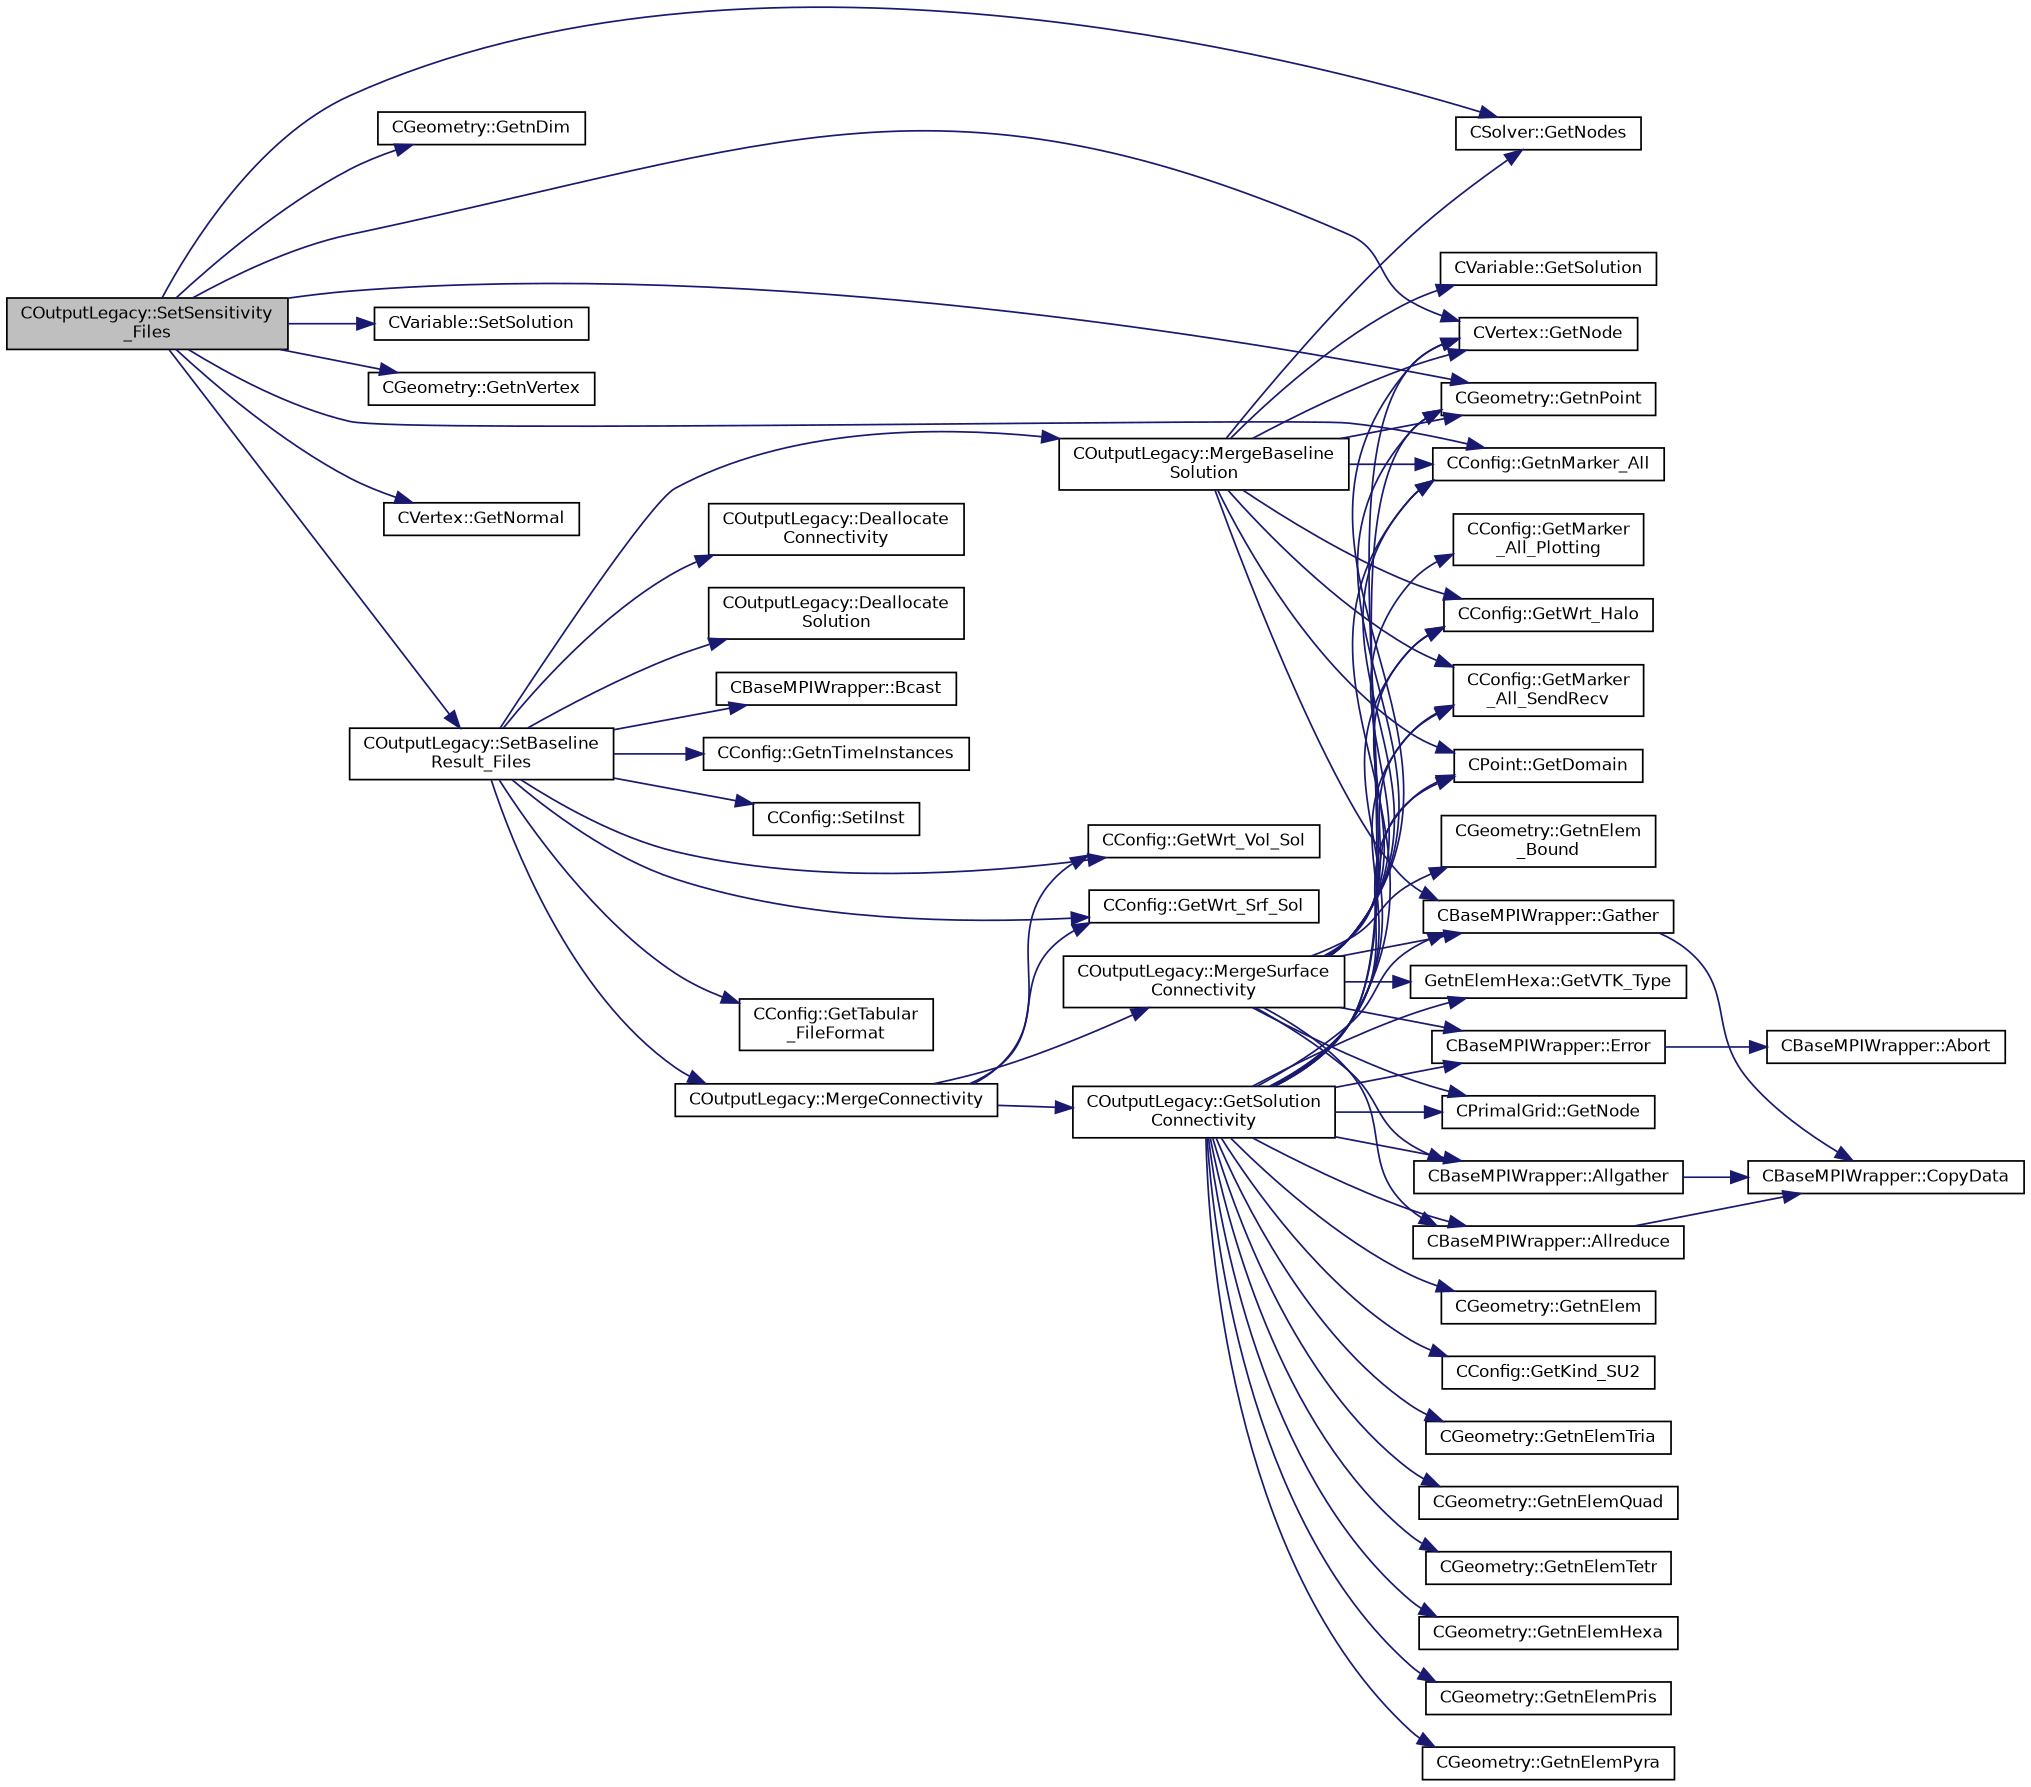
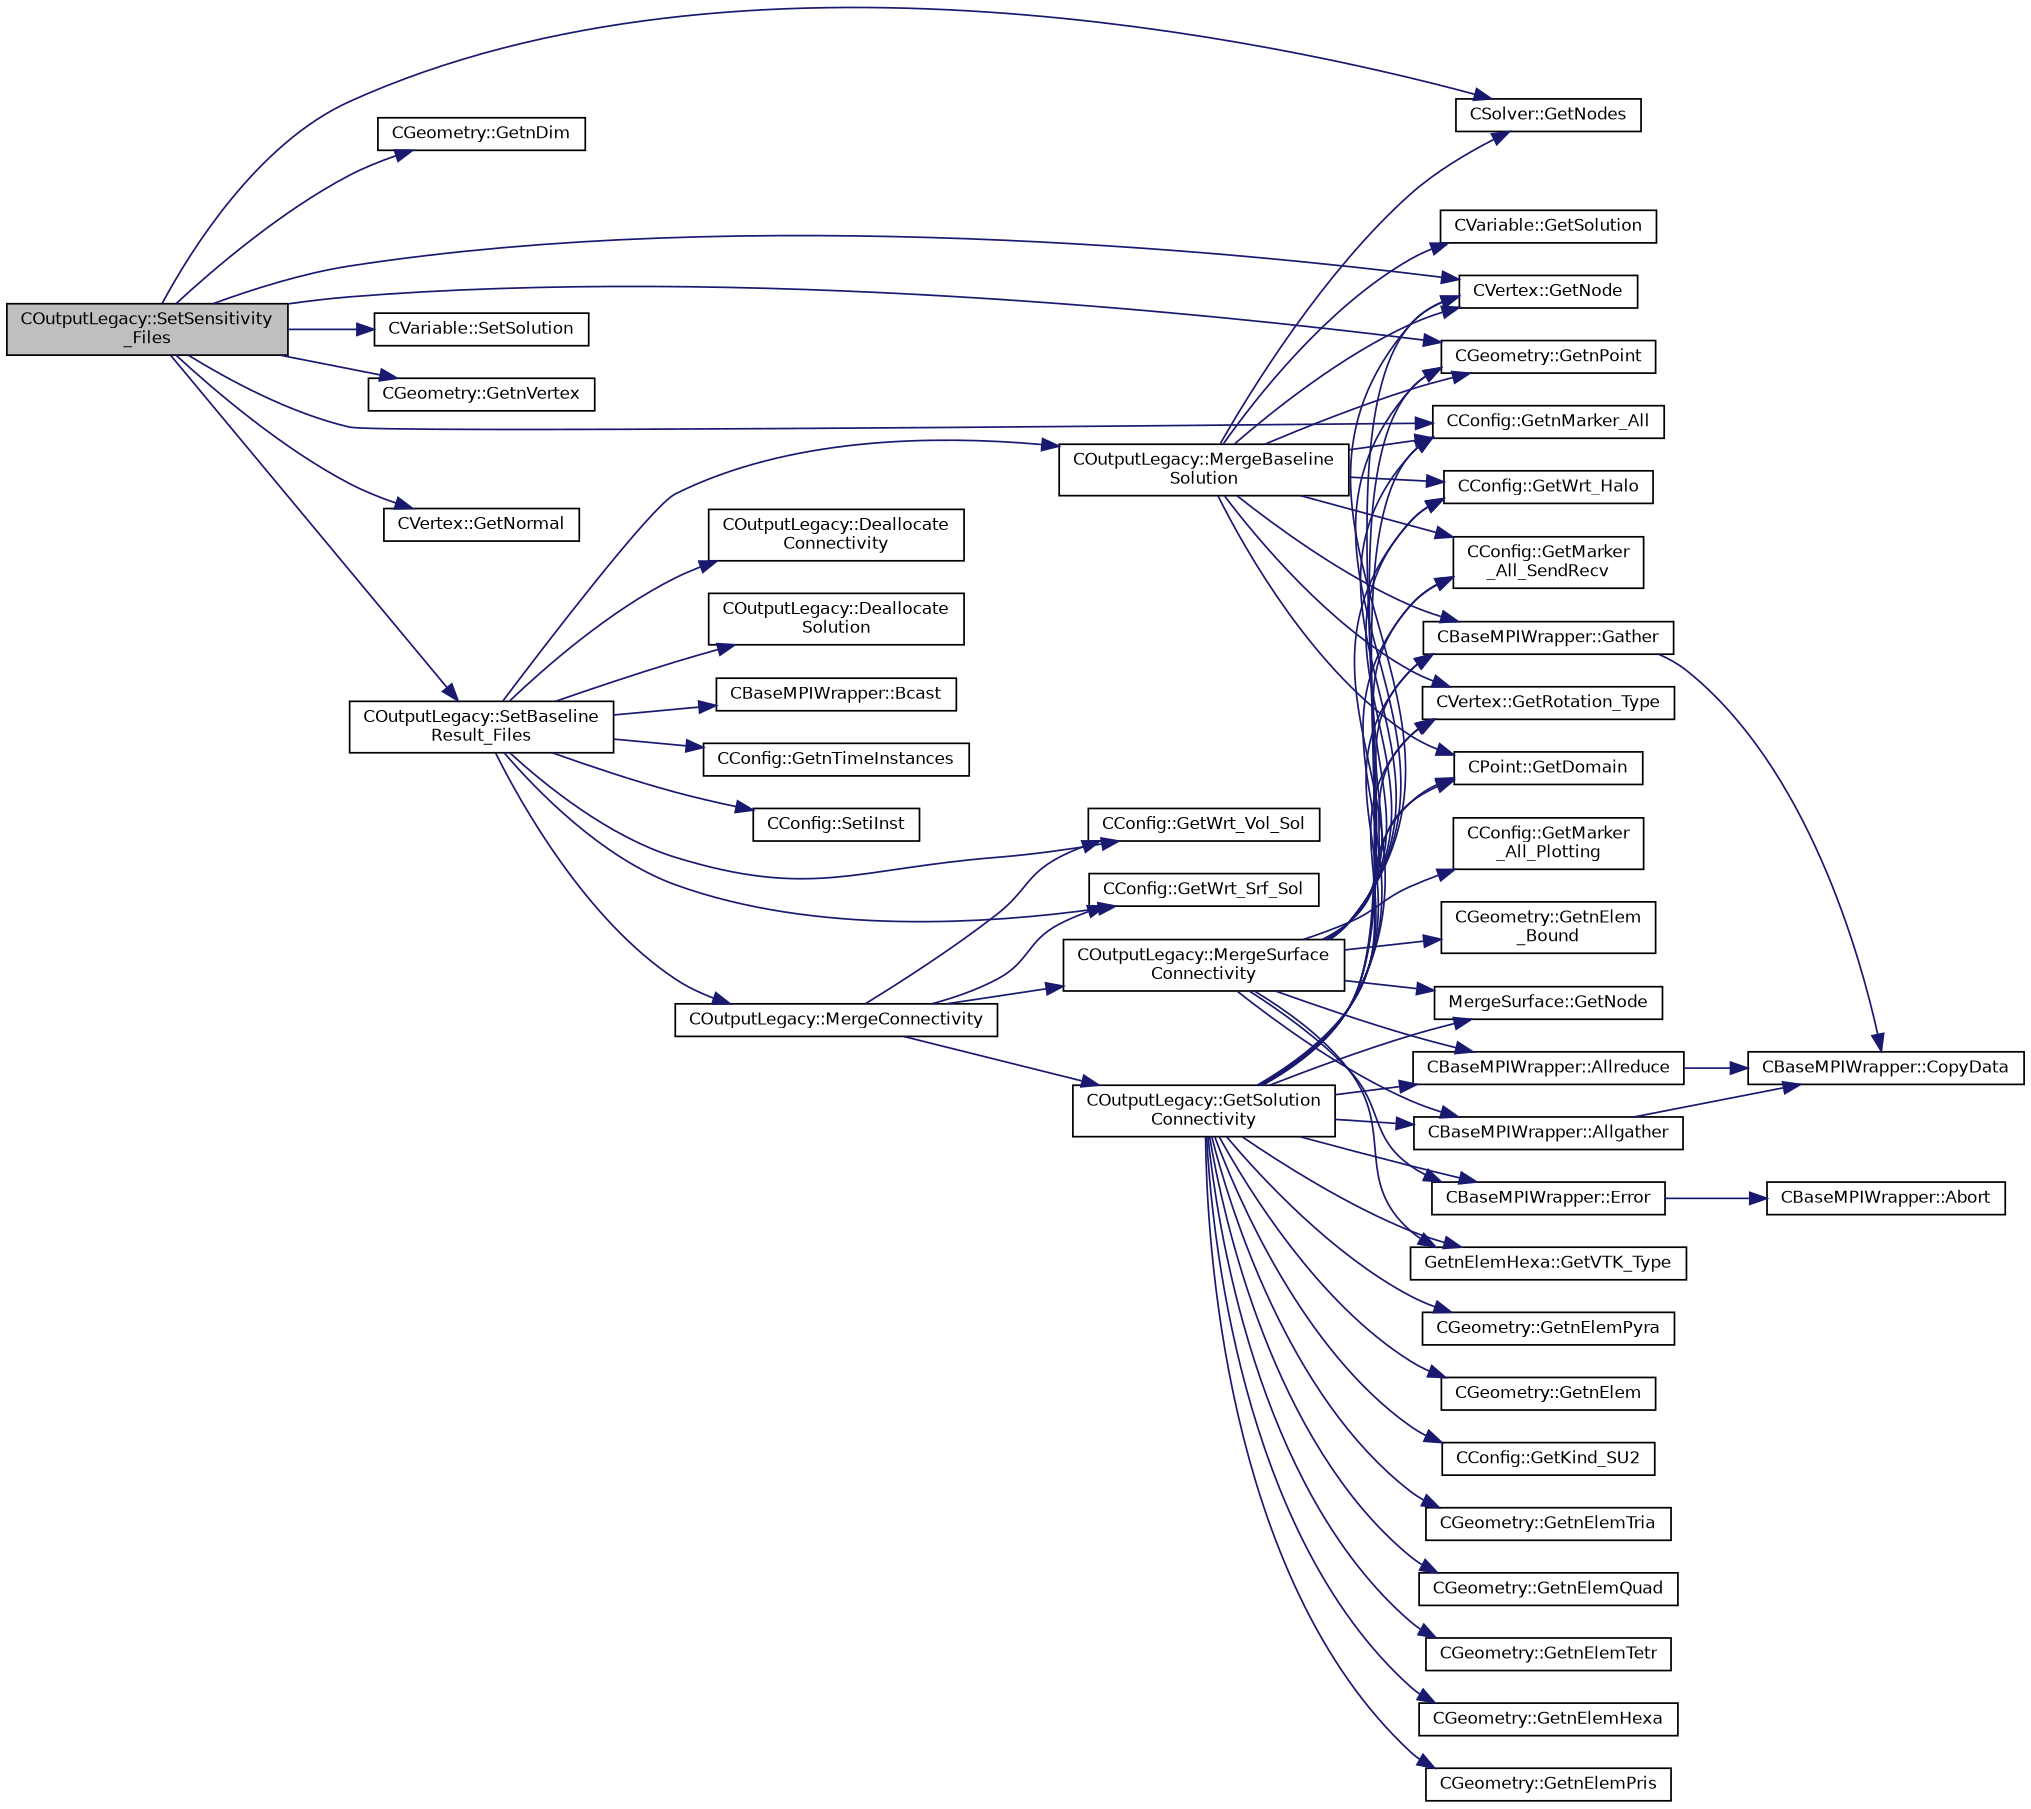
node "CVertex::GetRotation_Type": added
node "CConfig::GetTabular _FileFormat": removed
node "CPrimalGrid::GetNode": label "CPrimalGrid::GetNode" -> "MergeSurface::GetNode"
